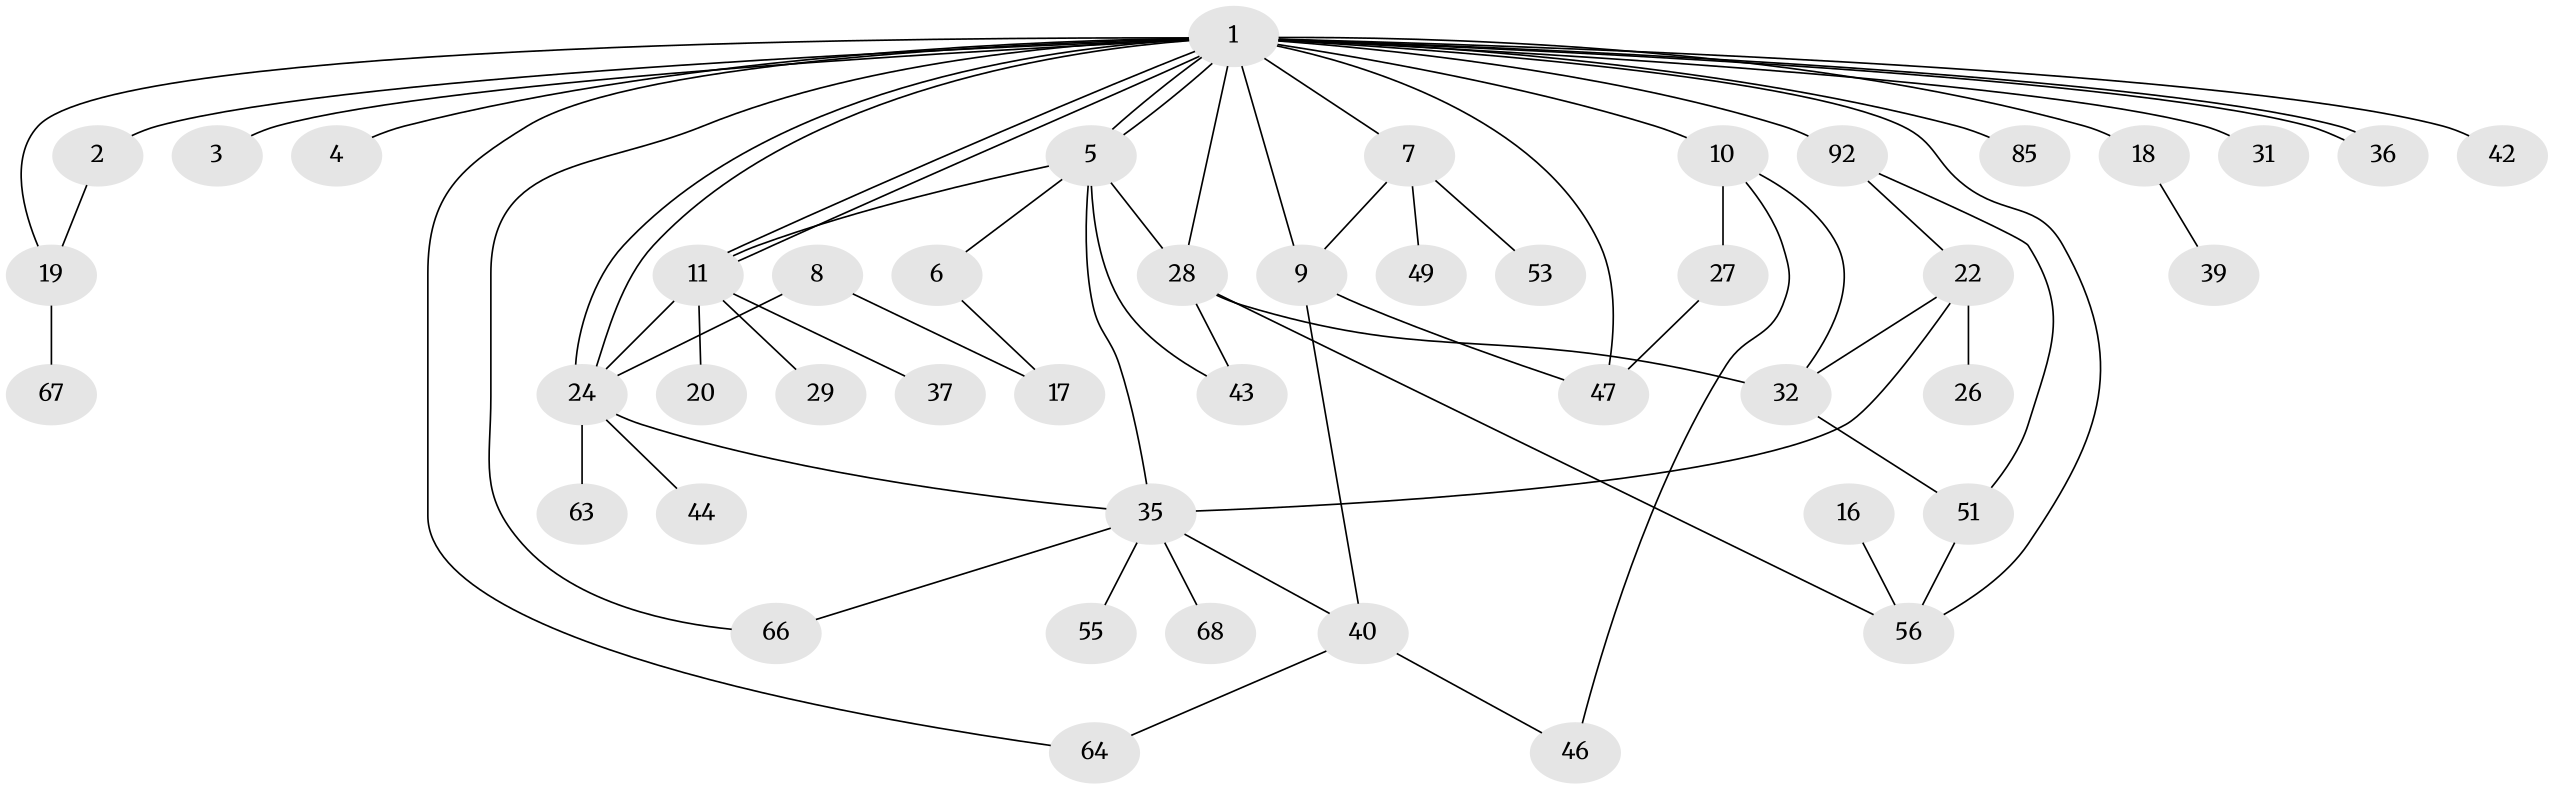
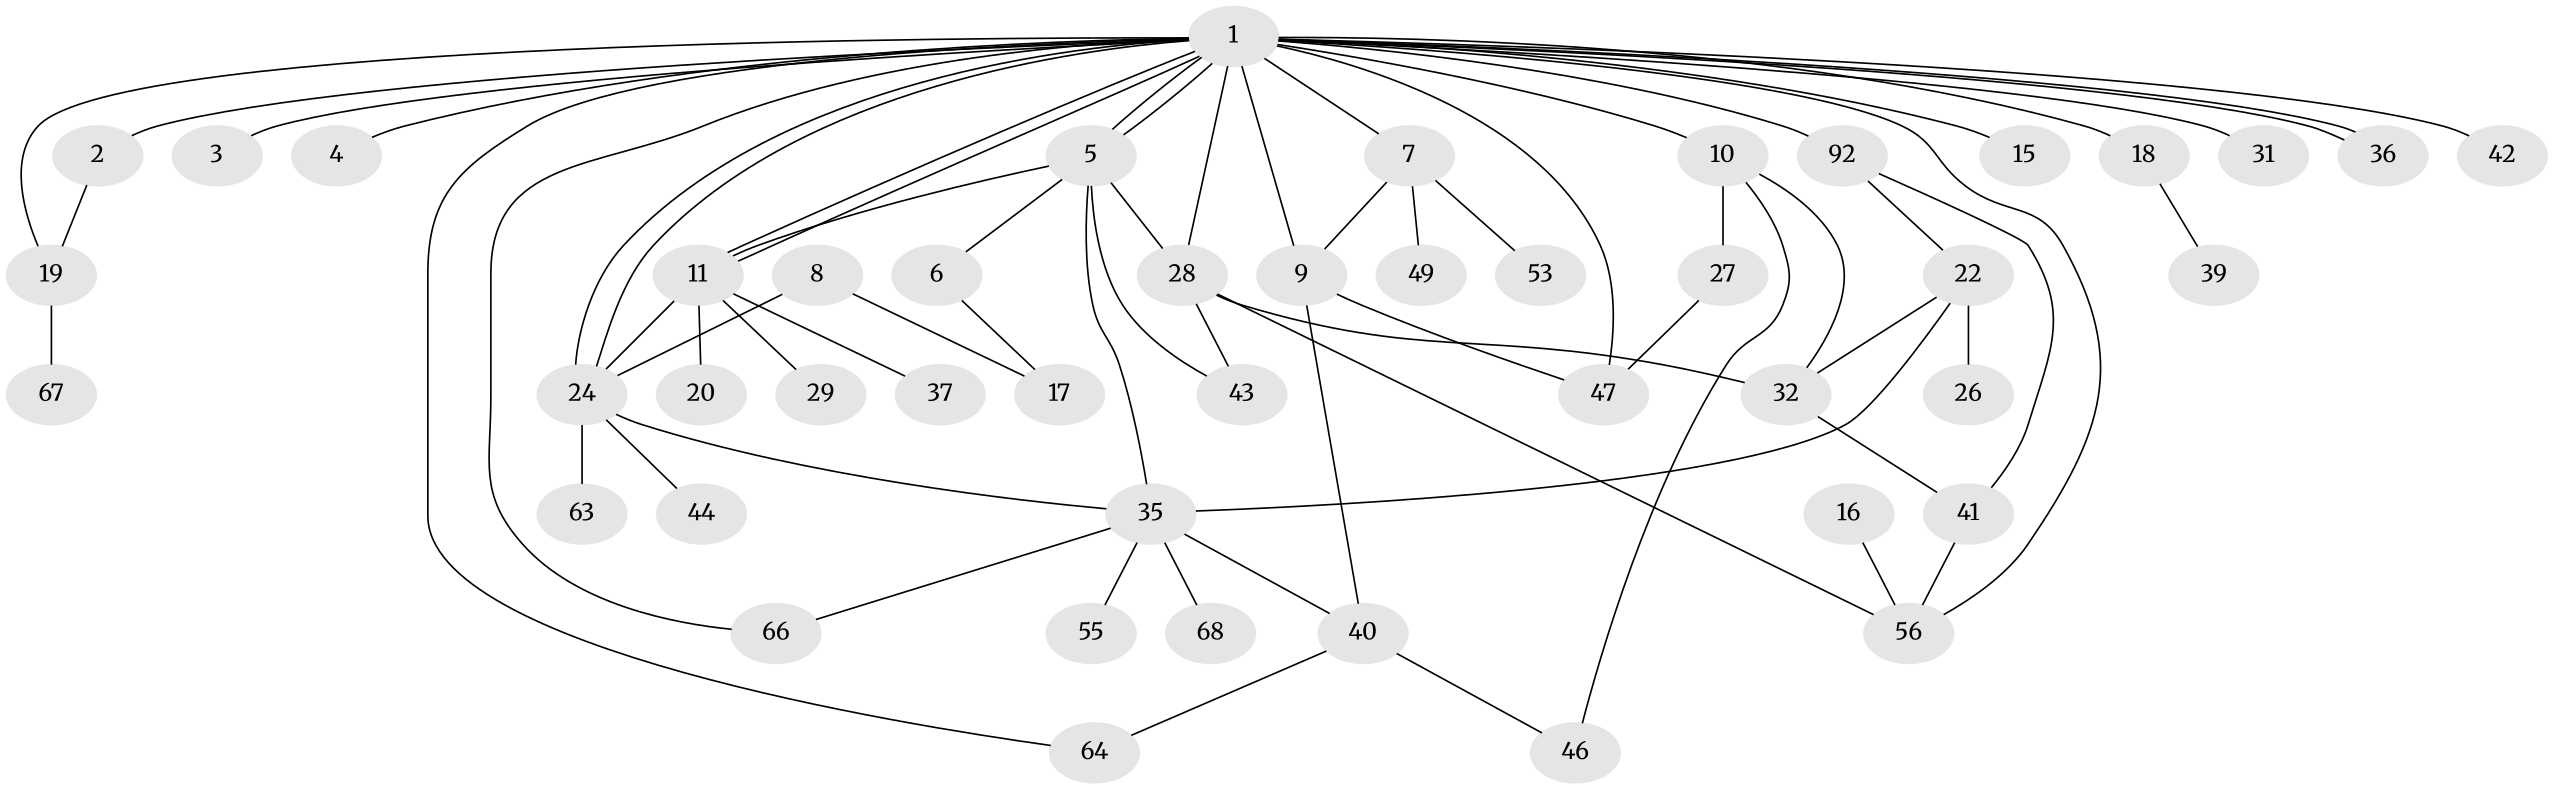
node "85": label "85" -> "15"
node "51": label "51" -> "41"
